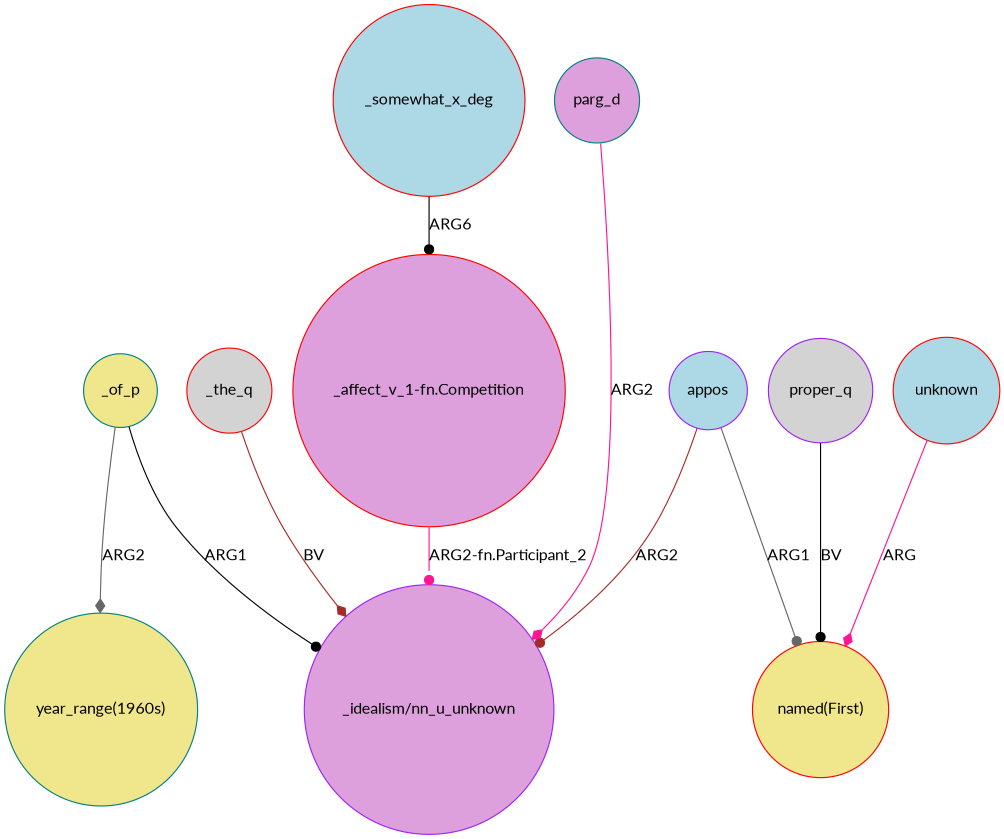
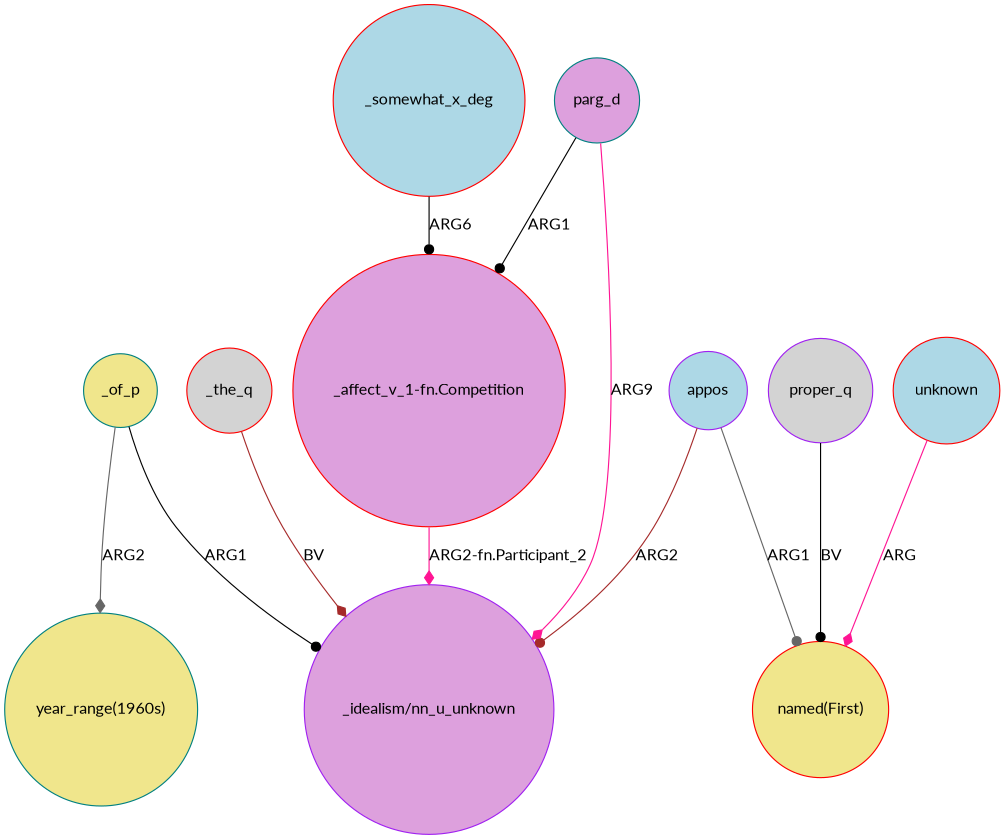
edge "parg_d" -> "_affect_v_1-fn.Competition": added, label "ARG1"
edge "parg_d" -> "_idealism/nn_u_unknown": label "ARG2" -> "ARG9"
edge "_affect_v_1-fn.Competition" -> "_idealism/nn_u_unknown": arrowhead dot -> diamond
